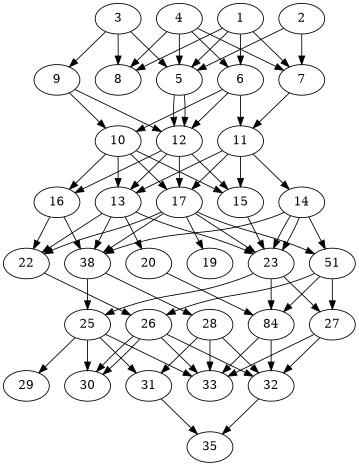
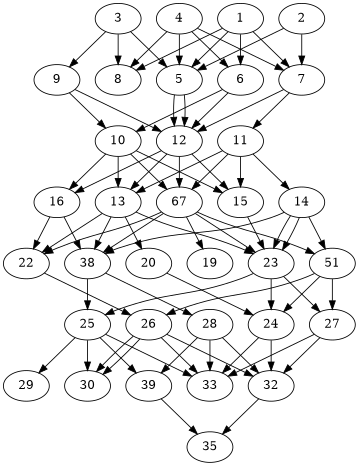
edge "6" -> "11": removed
edge "7" -> "12": added
node "17": label "17" -> "67"
node "84": label "84" -> "24"
node "31": label "31" -> "39"
